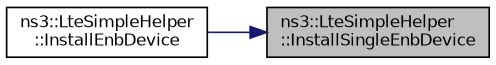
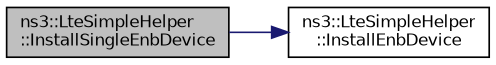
edge "ns3::LteSimpleHelper ::InstallEnbDevice" -> "ns3::LteSimpleHelper ::InstallSingleEnbDevice": reversed
